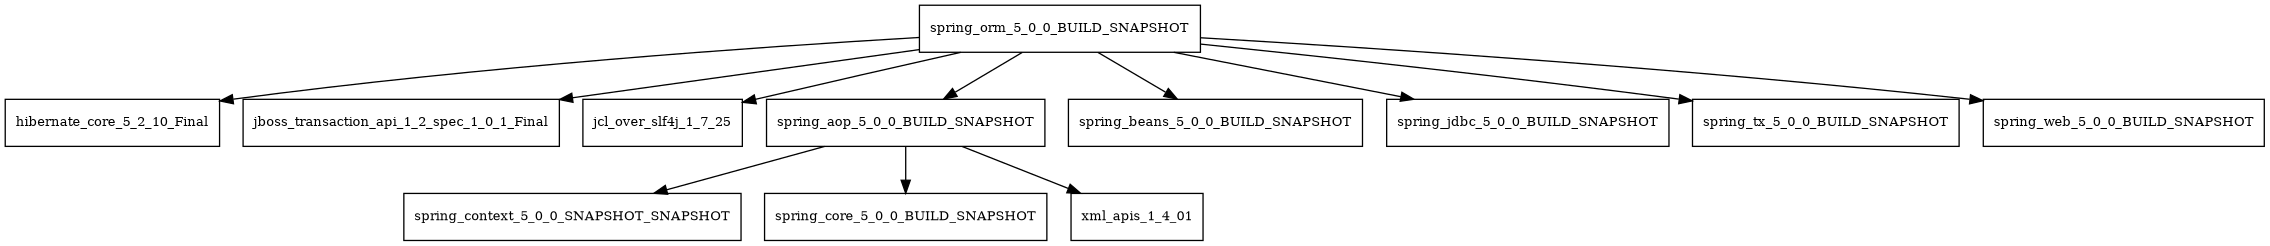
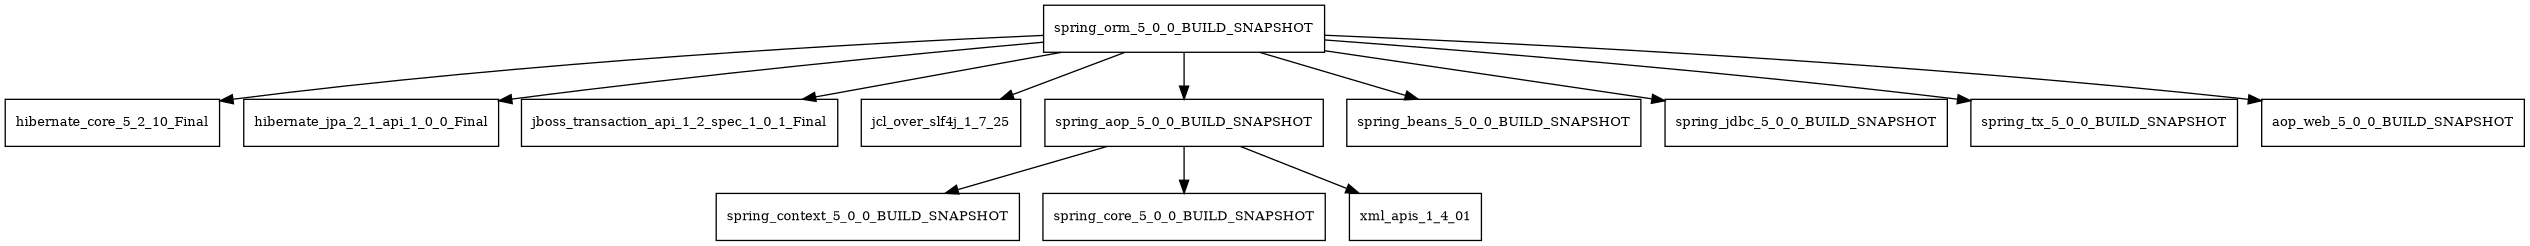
node "hibernate_jpa_2_1_api_1_0_0_Final": added
node "spring_web_5_0_0_BUILD_SNAPSHOT": label "spring_web_5_0_0_BUILD_SNAPSHOT" -> "aop_web_5_0_0_BUILD_SNAPSHOT"
node "spring_context_5_0_0_SNAPSHOT_SNAPSHOT": label "spring_context_5_0_0_SNAPSHOT_SNAPSHOT" -> "spring_context_5_0_0_BUILD_SNAPSHOT"
